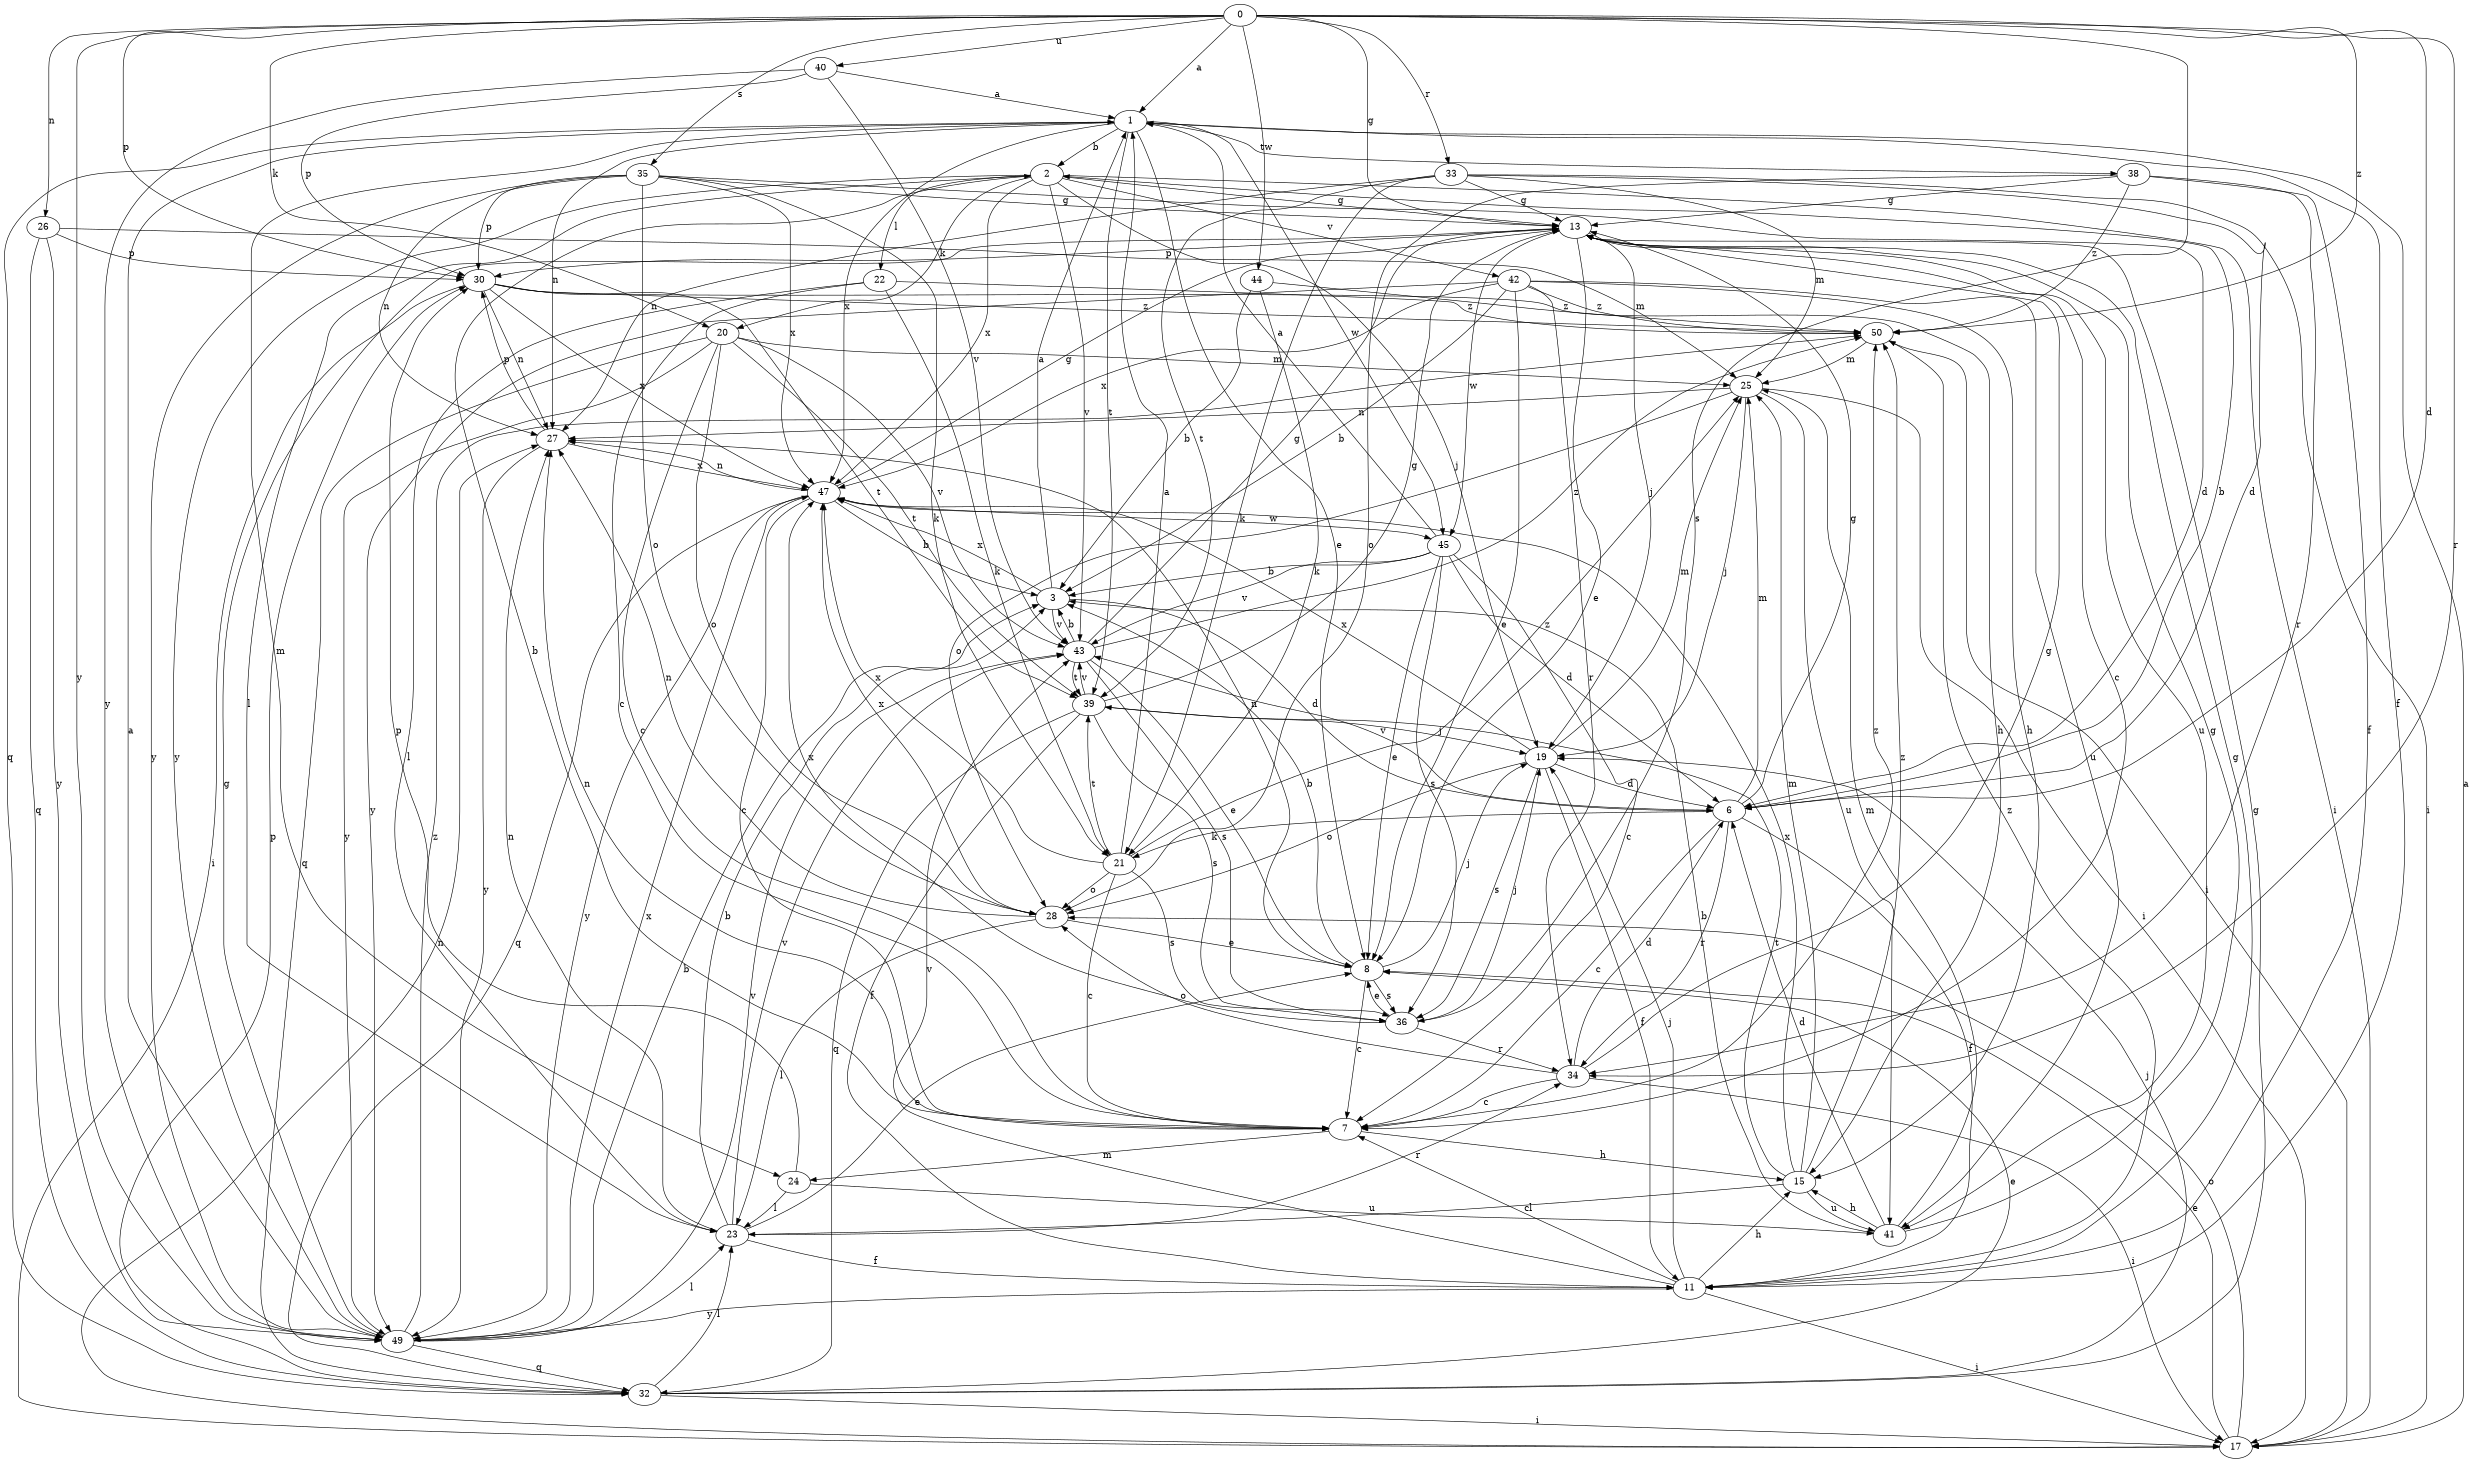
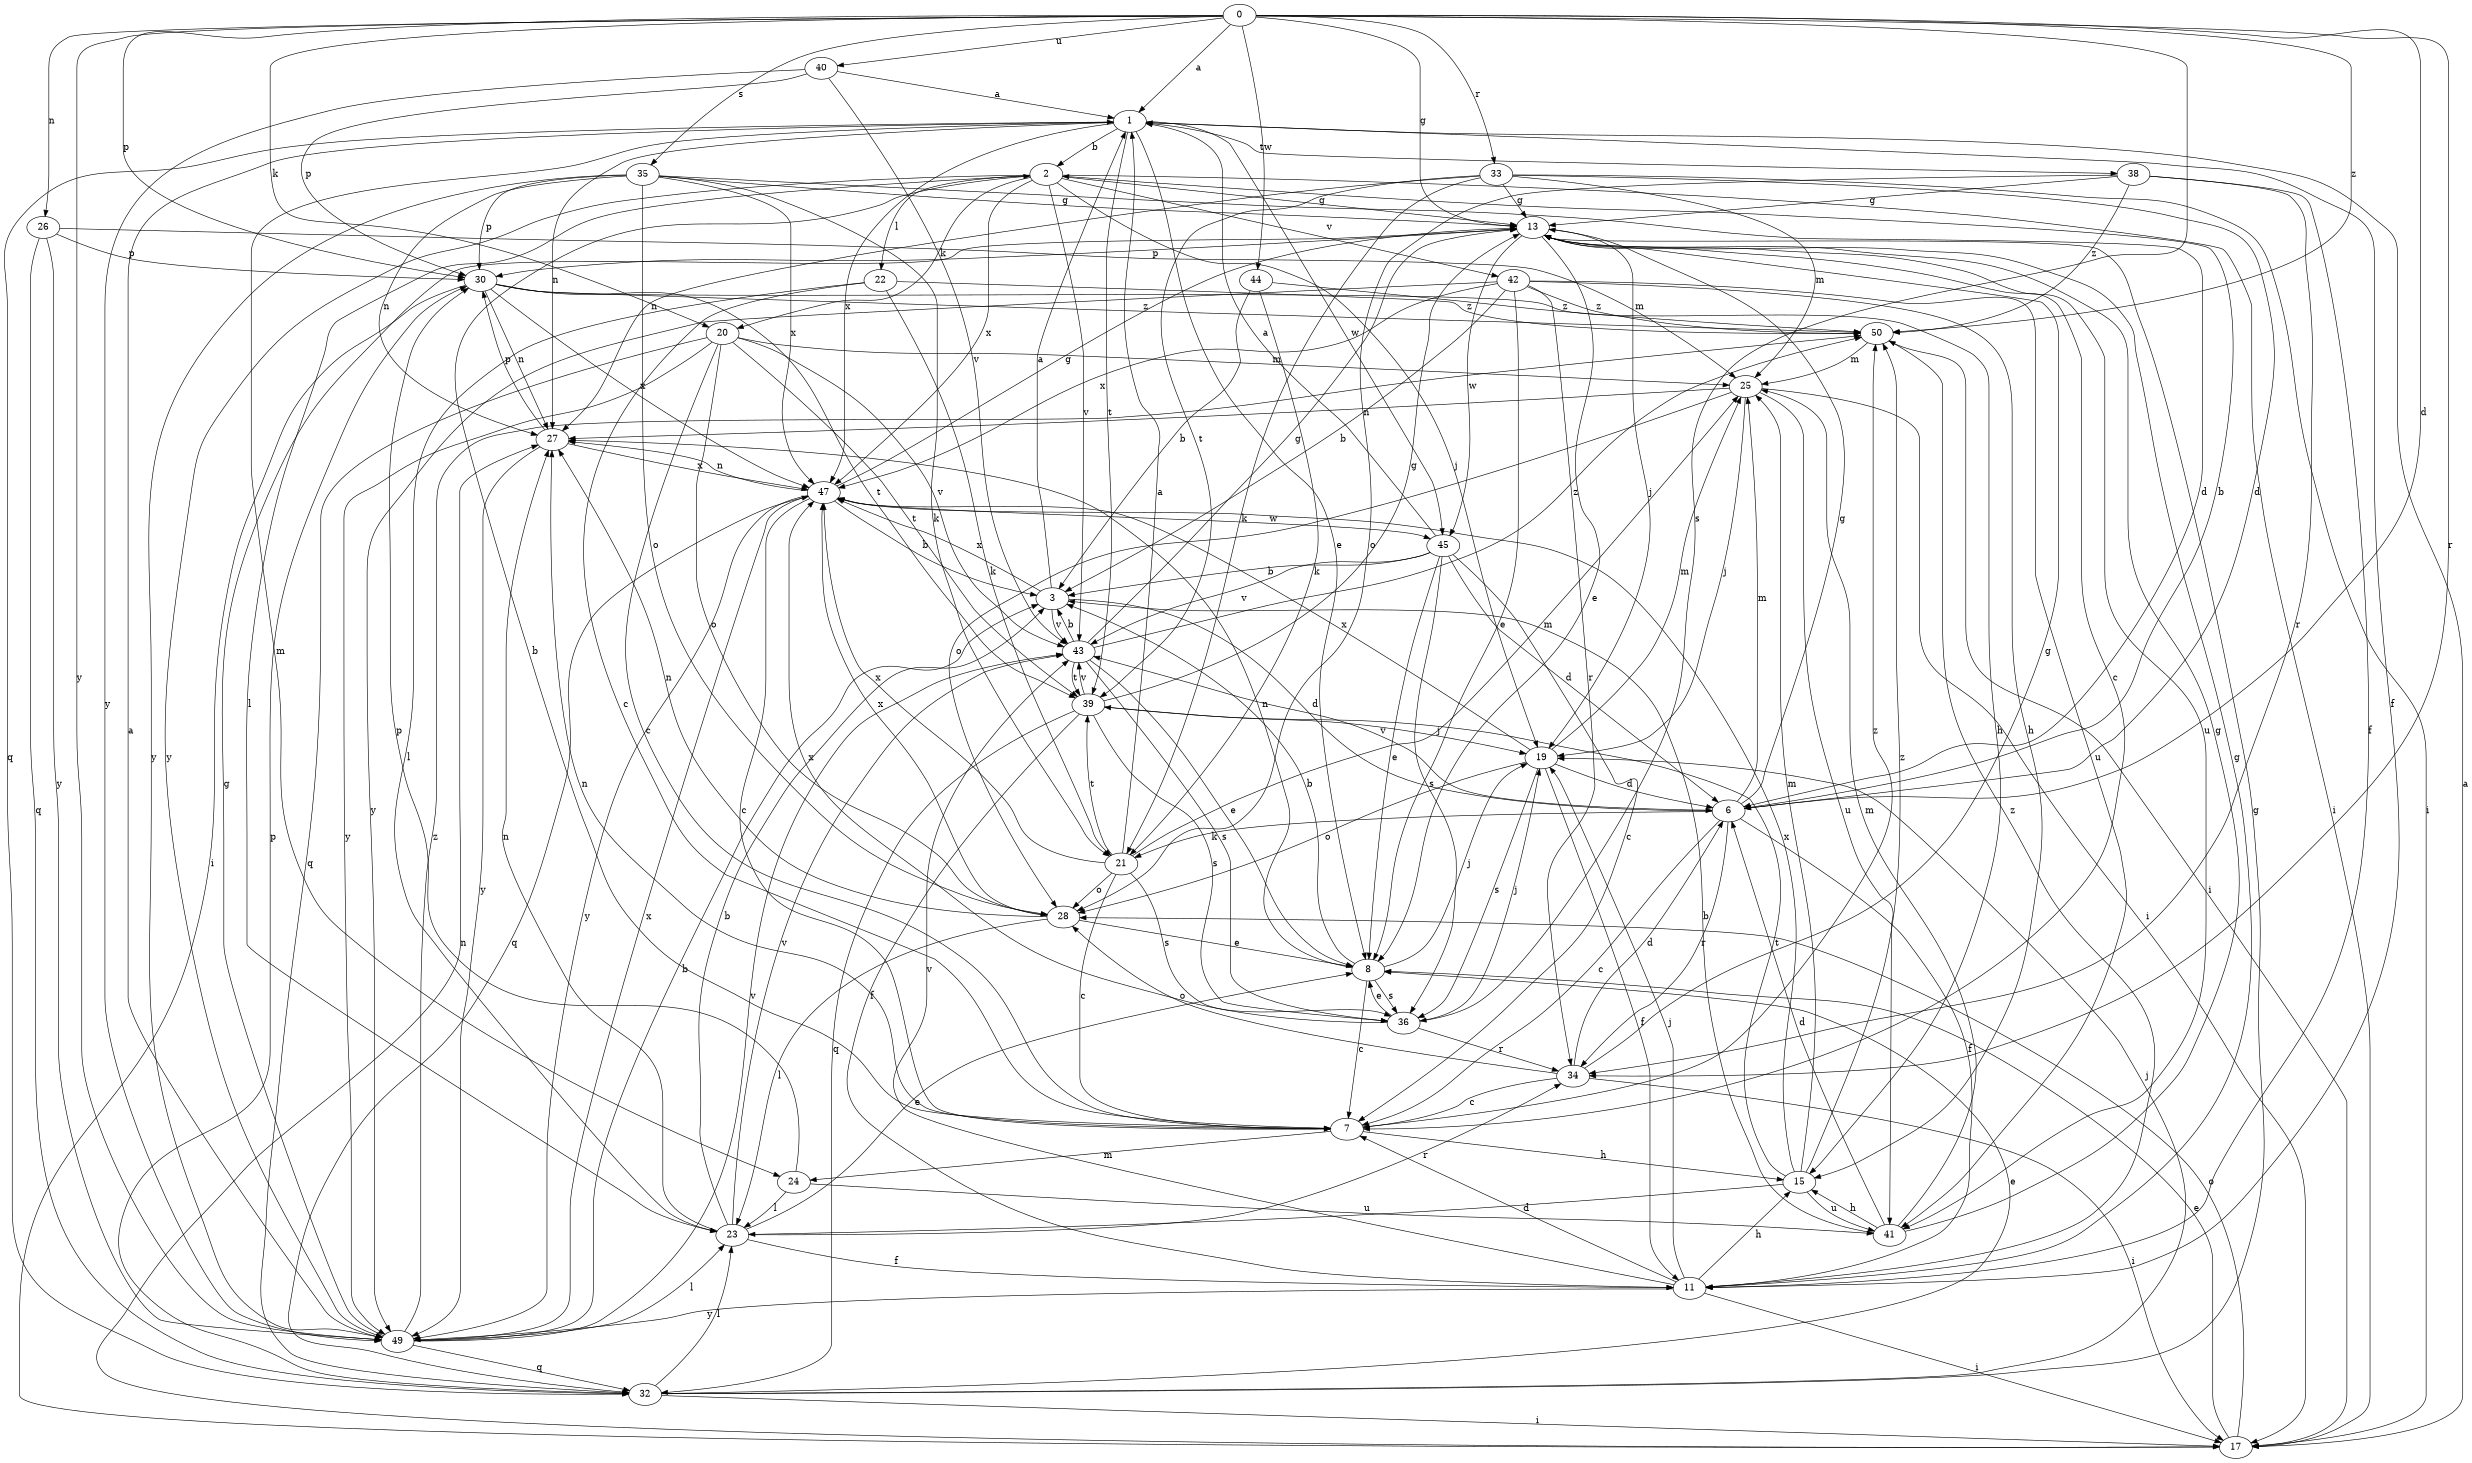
edge "21" -> "25": label "z" -> "m"
